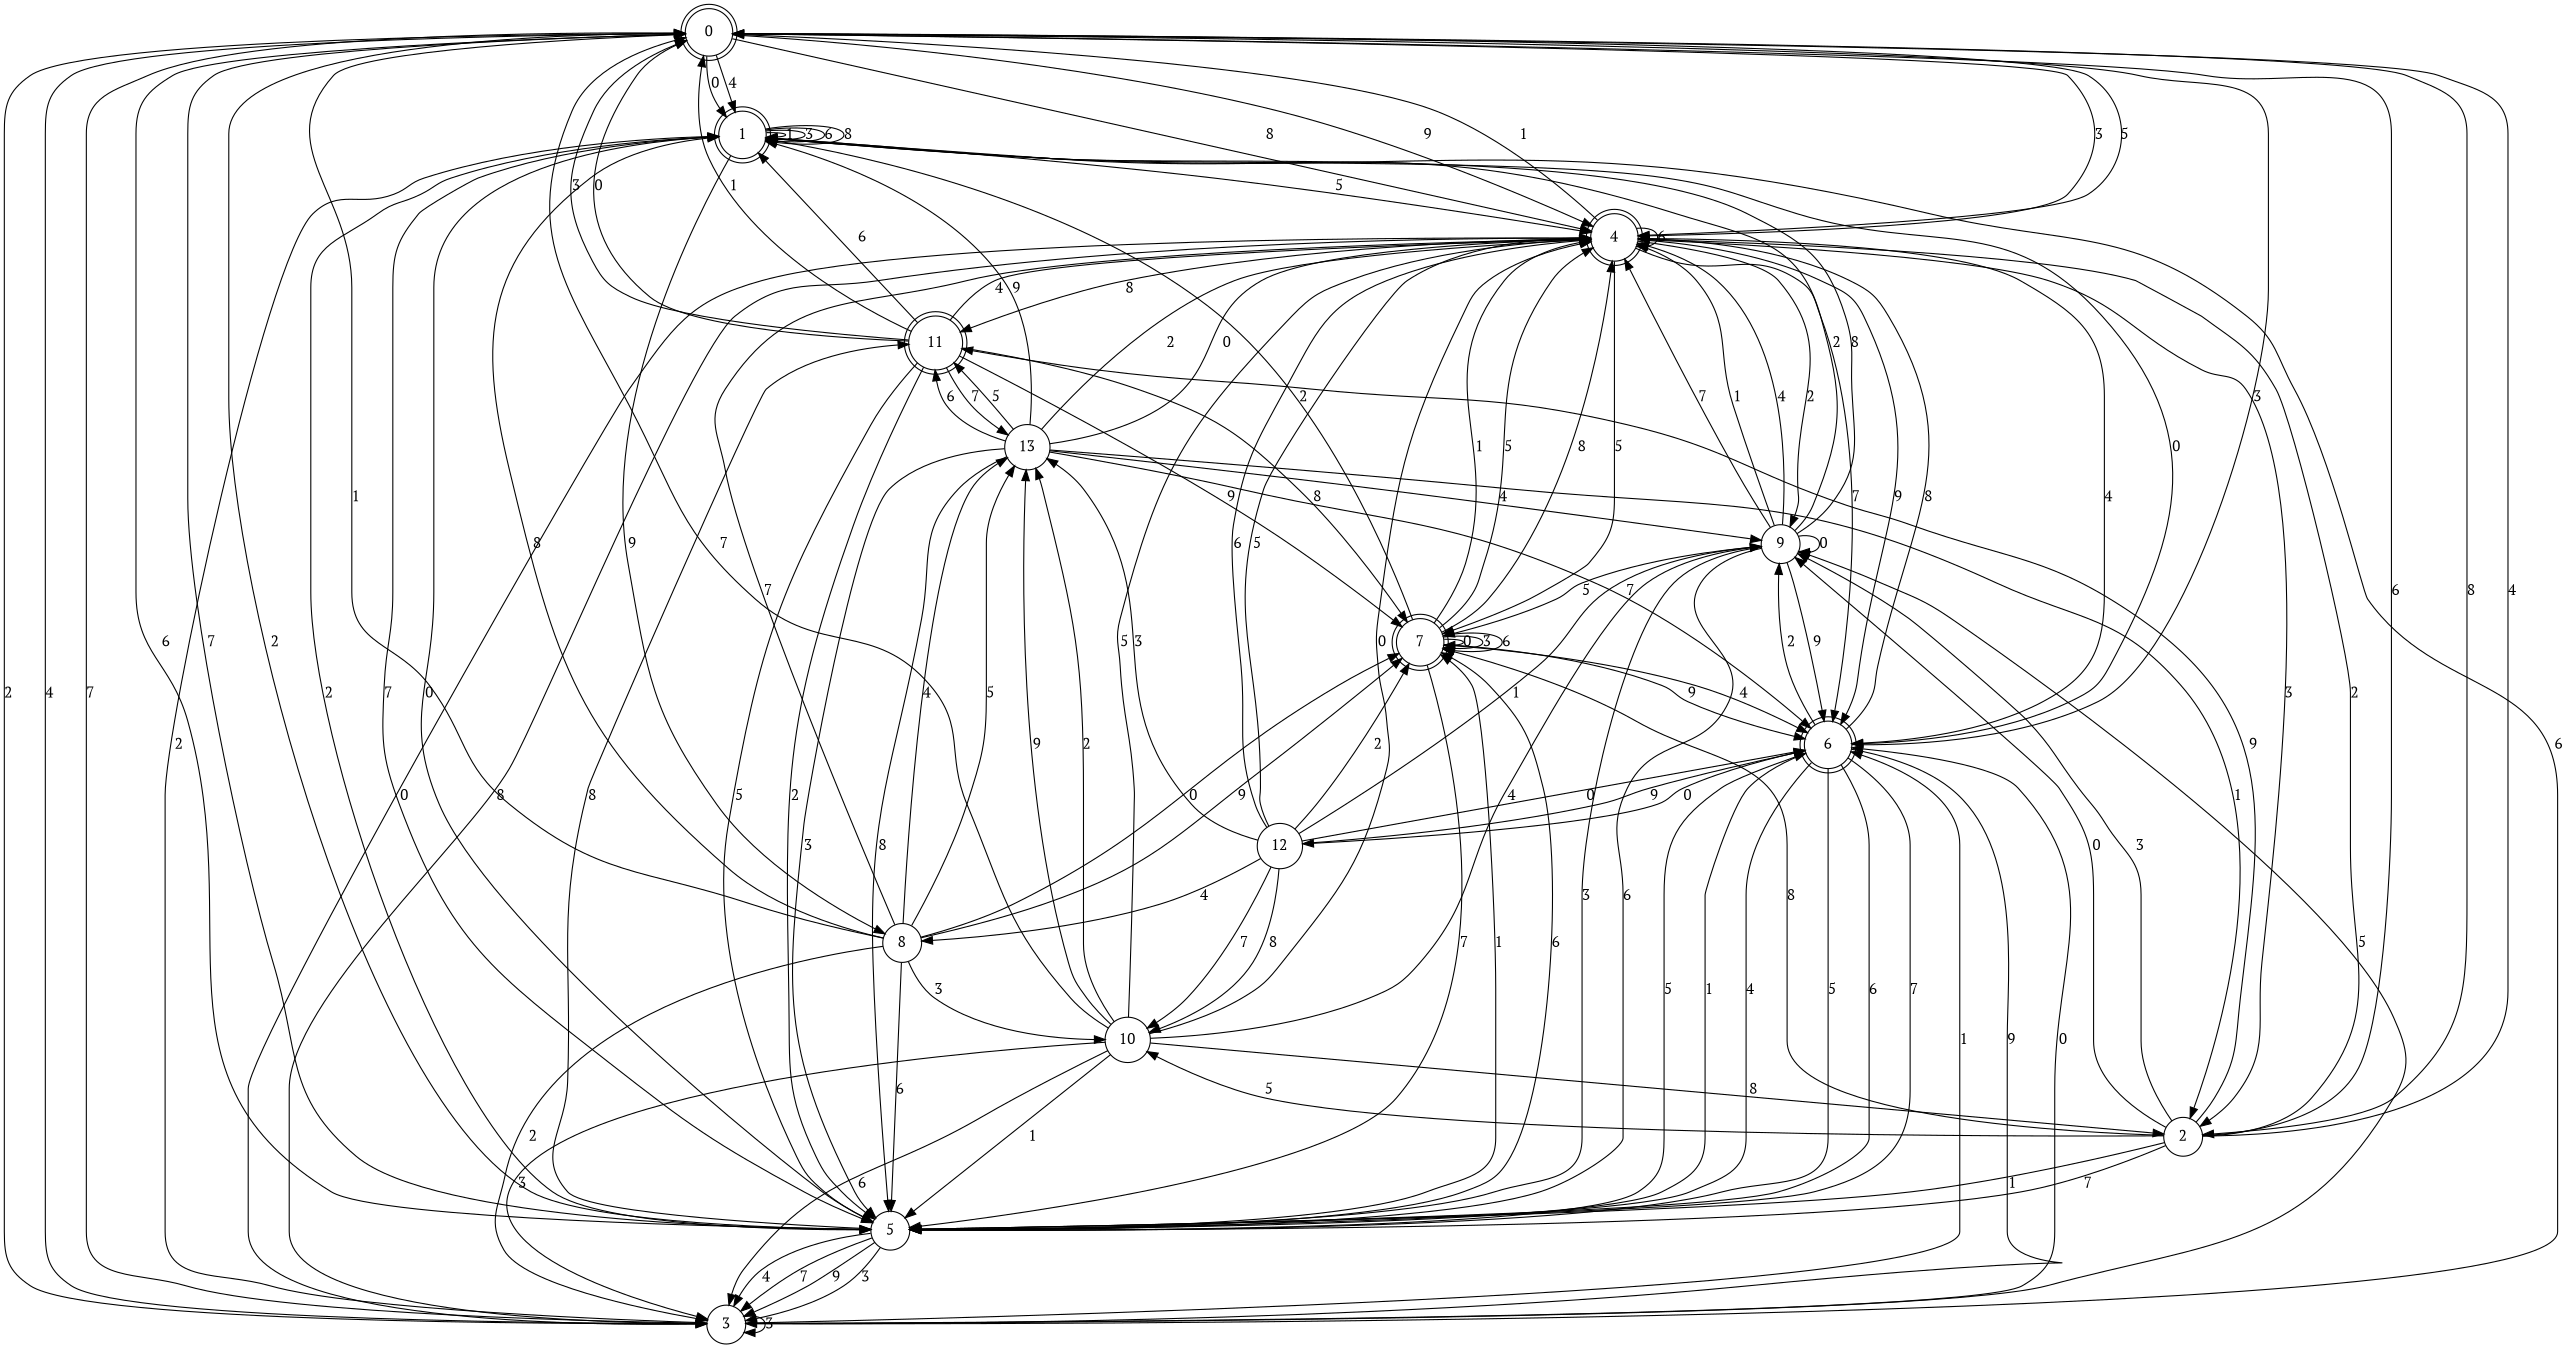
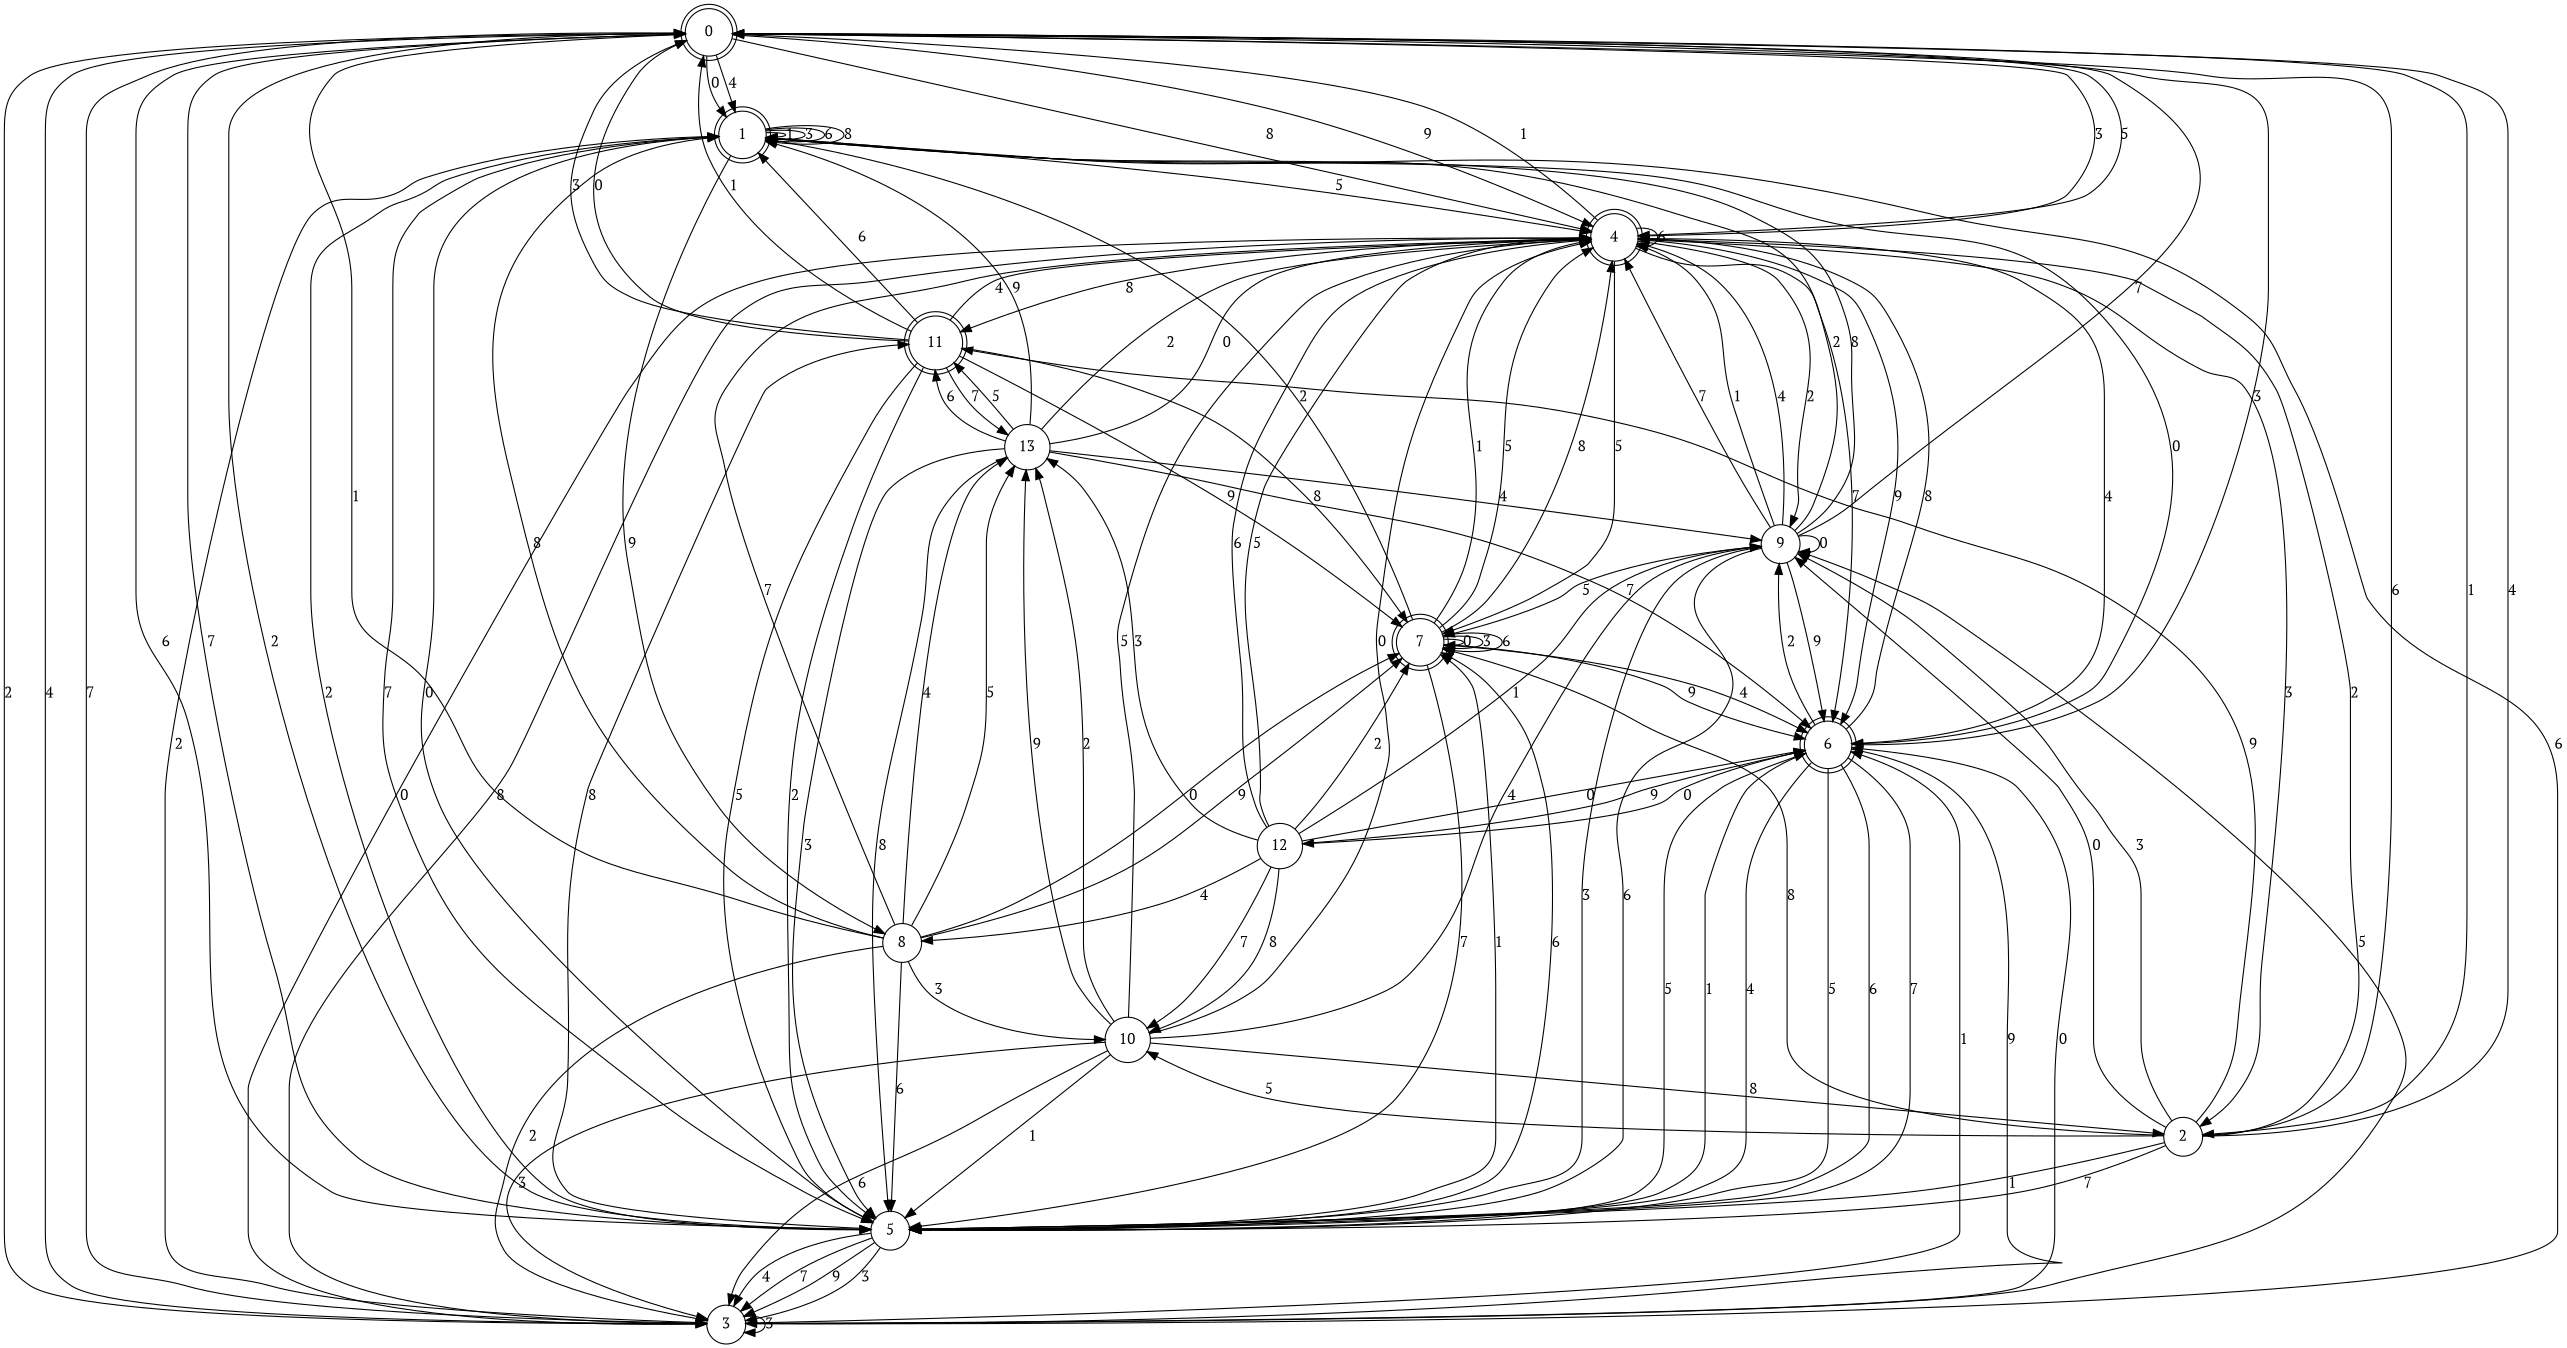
edge "13" -> "2": removed, label "1"
edge "10" -> "0": now "9" -> "0"
edge "0" -> "2": label "8" -> "1"
